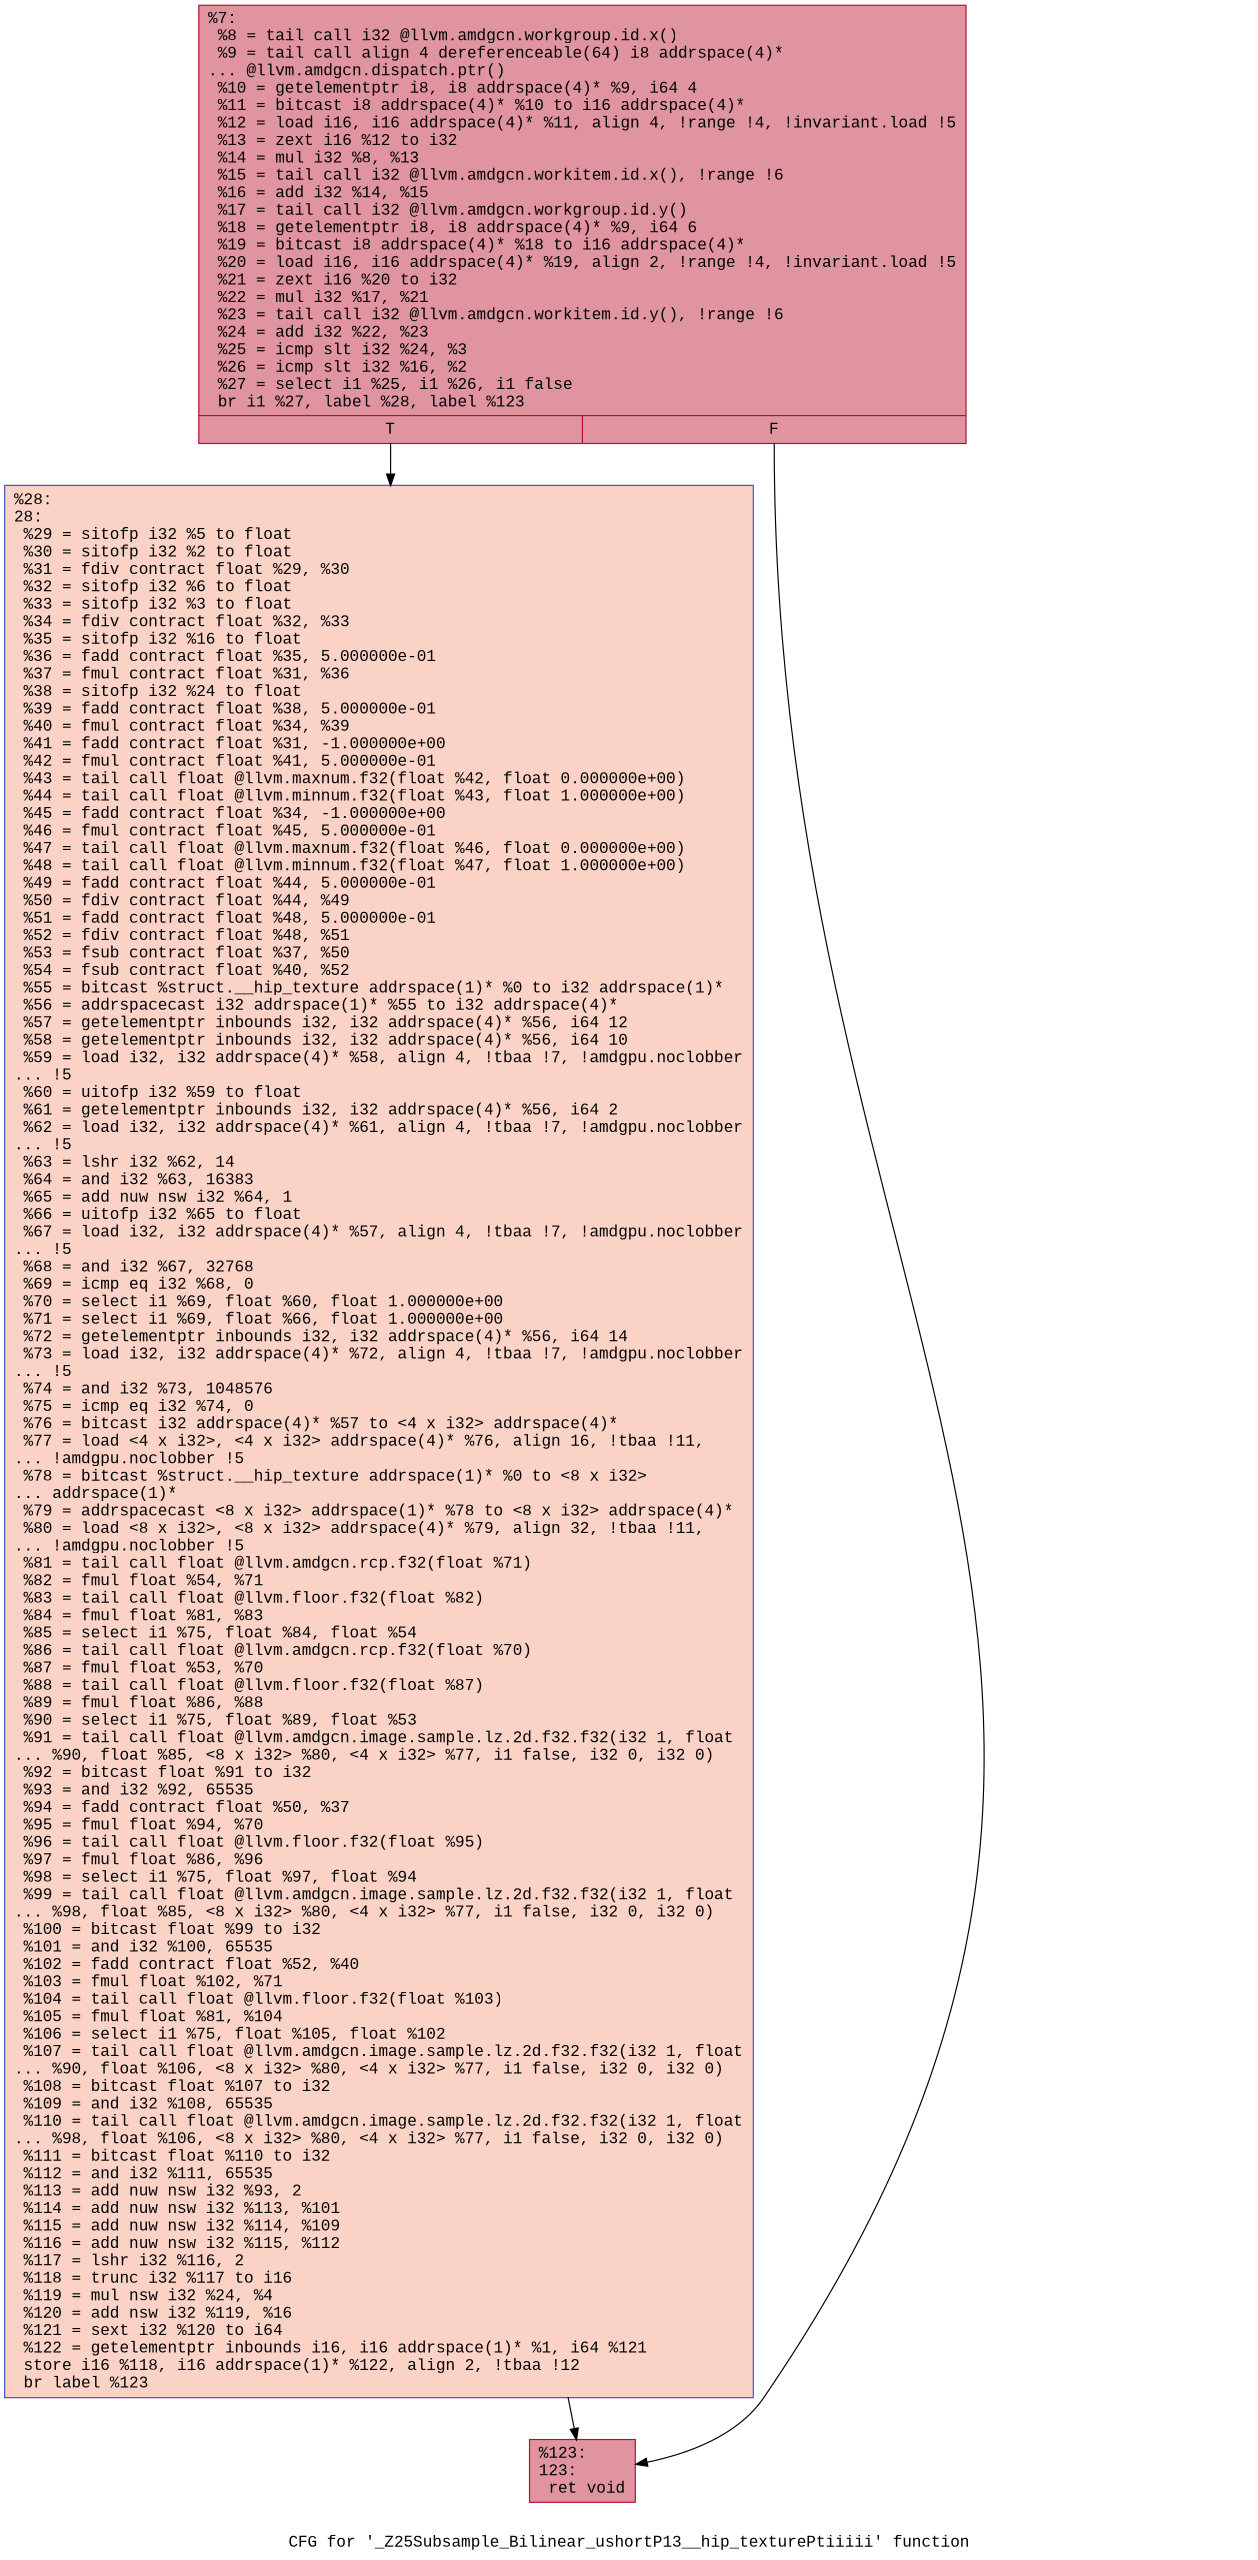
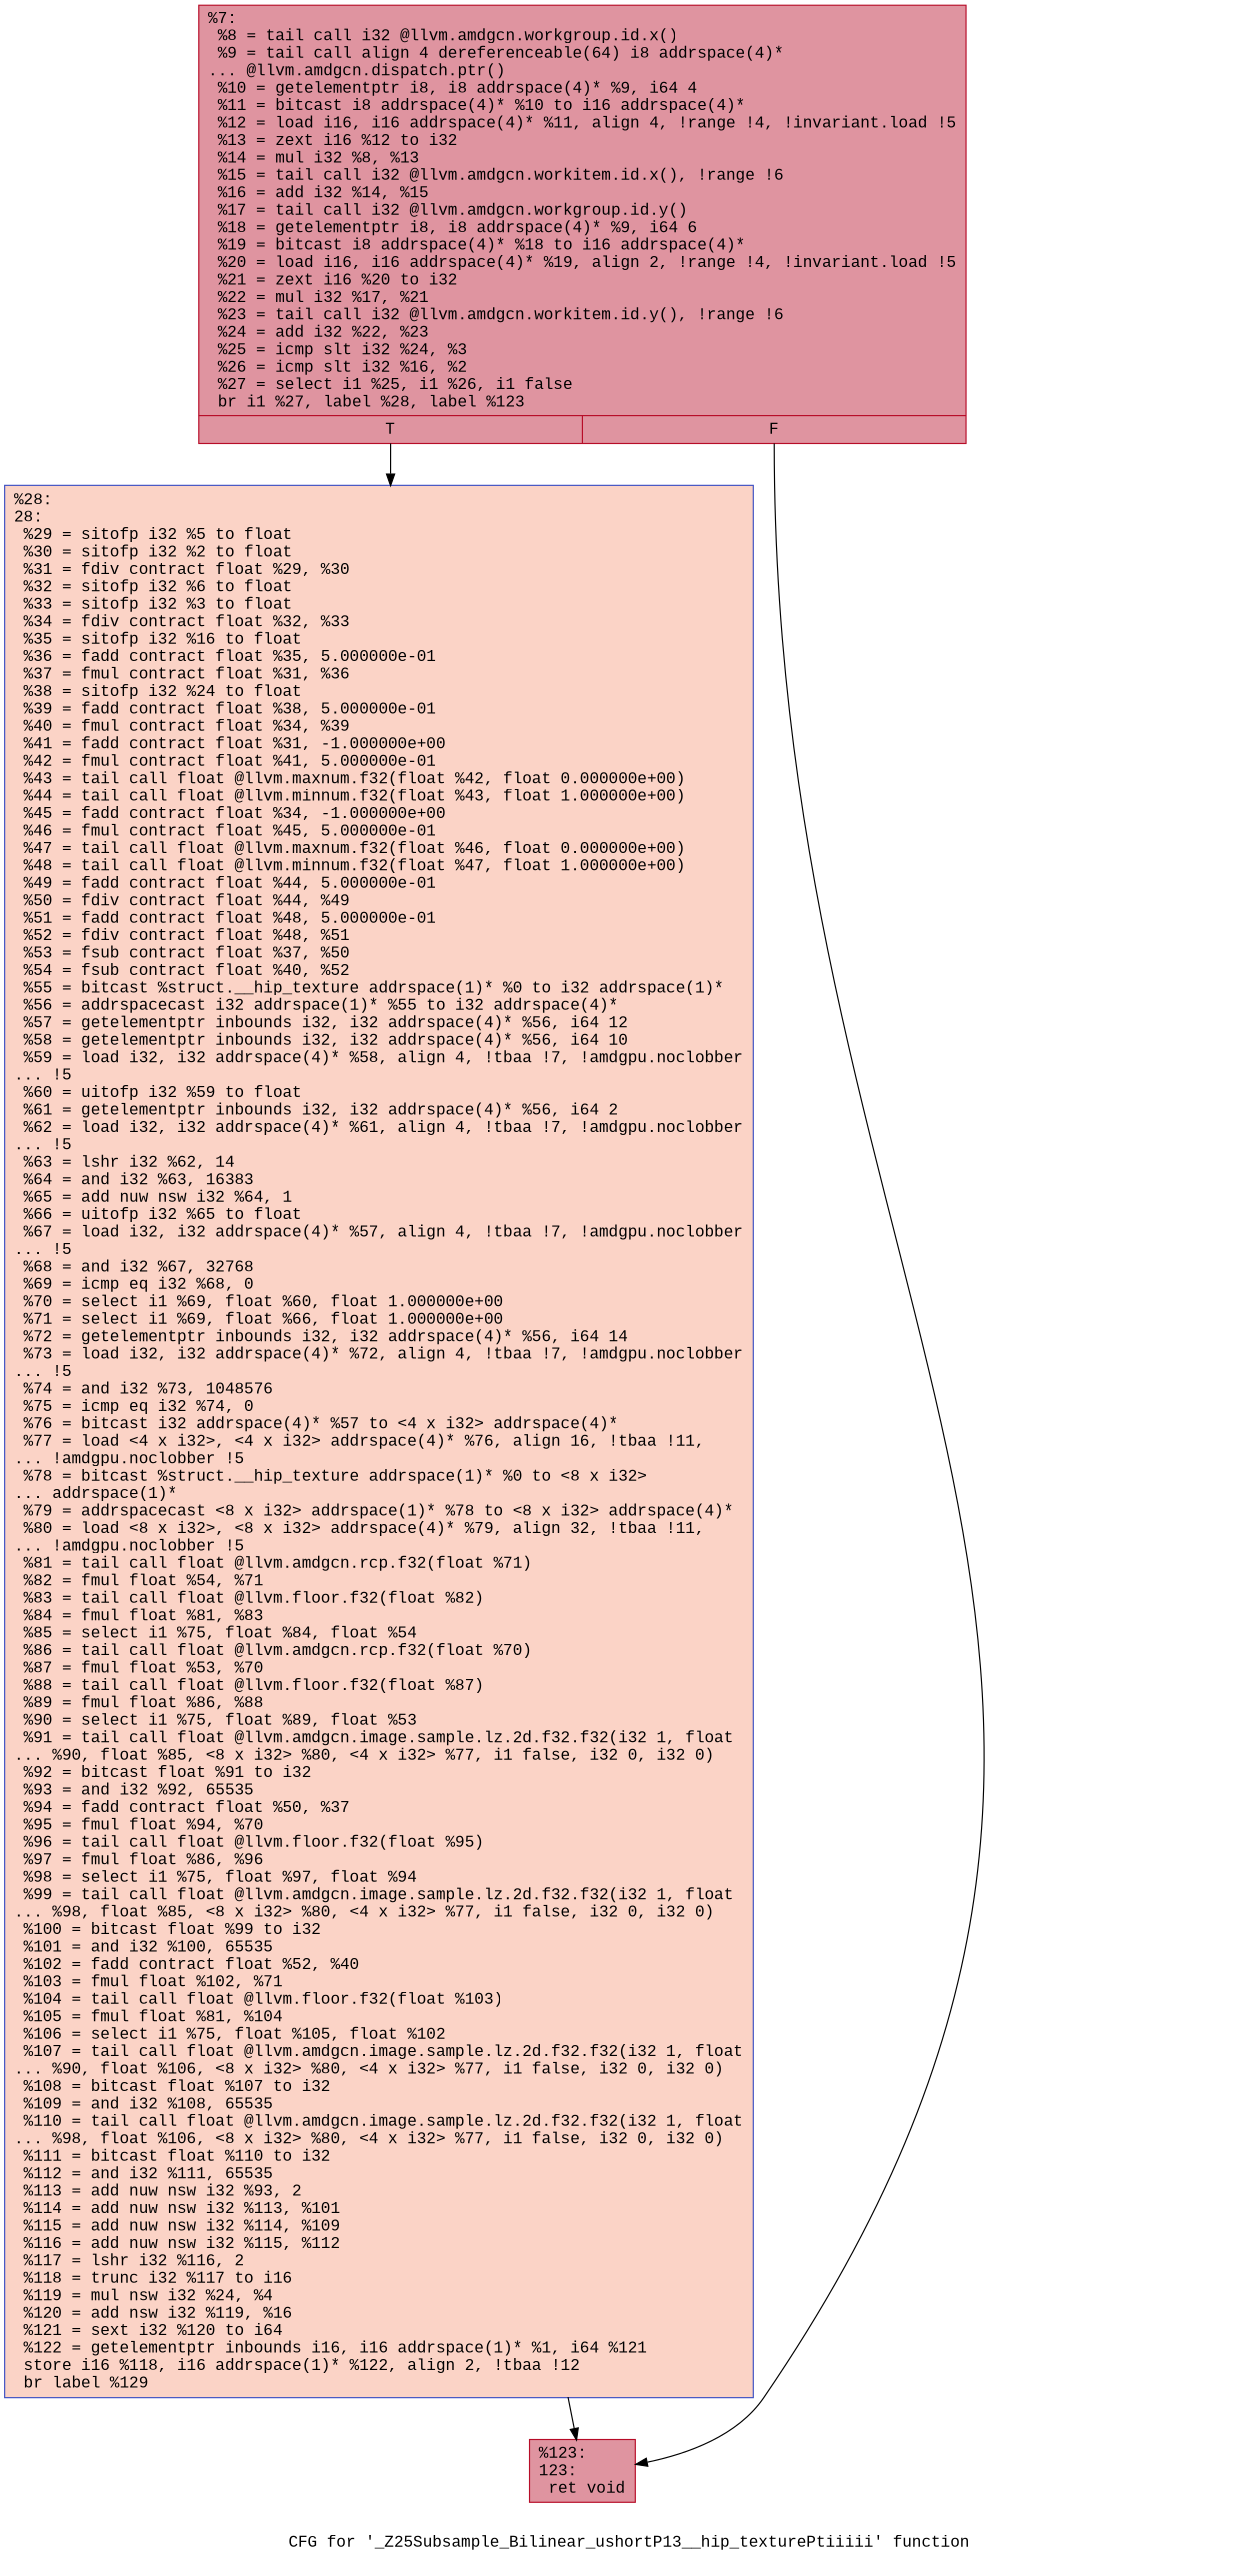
node "%28:": text "br label %123" -> "br label %129"
